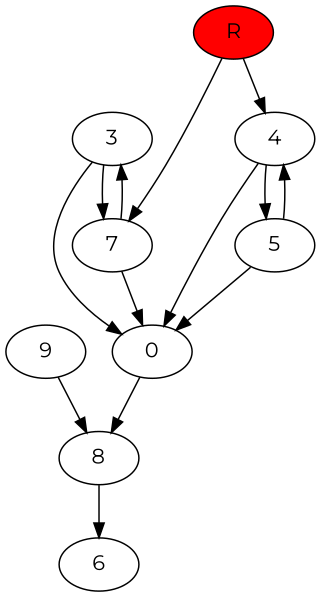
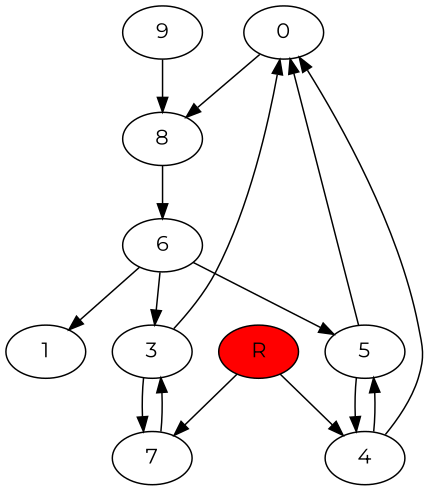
edge "7" -> "0": removed
edge "6" -> "3": added
edge "6" -> "5": added
node "1": added
